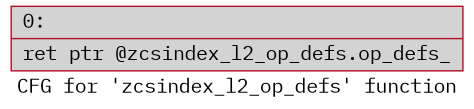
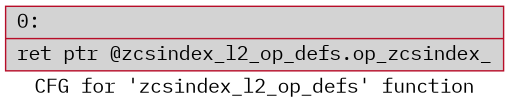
node "0:": text "ret ptr @zcsindex_l2_op_defs.op_defs_" -> "ret ptr @zcsindex_l2_op_defs.op_zcsindex_"
